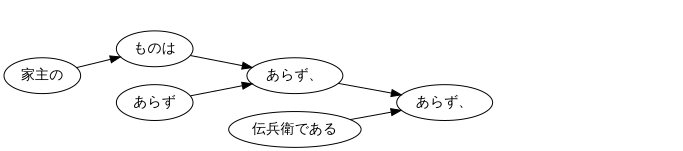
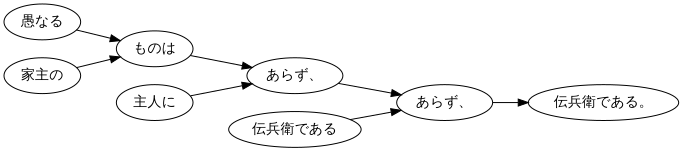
node "愚なる": added
node "あらず": label "あらず" -> "主人に"
node "伝兵衛である。": added
